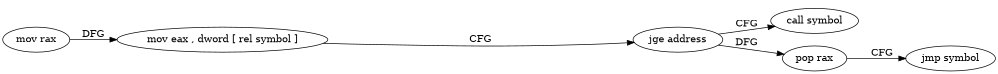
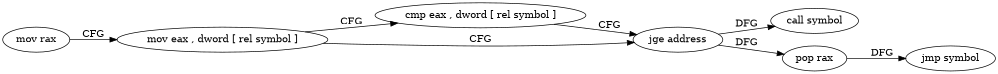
node "cmp eax , dword [ rel symbol ]": added
edge "jge address" -> "call symbol": label "CFG" -> "DFG"
edge "mov rax" -> "mov eax , dword [ rel symbol ]": label "DFG" -> "CFG"
edge "pop rax" -> "jmp symbol": label "CFG" -> "DFG"
